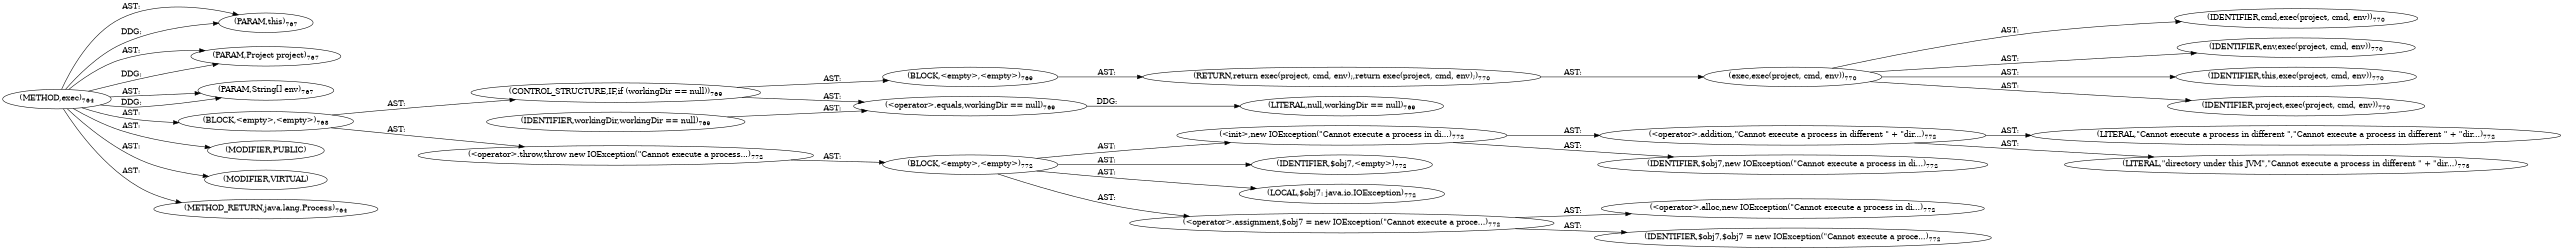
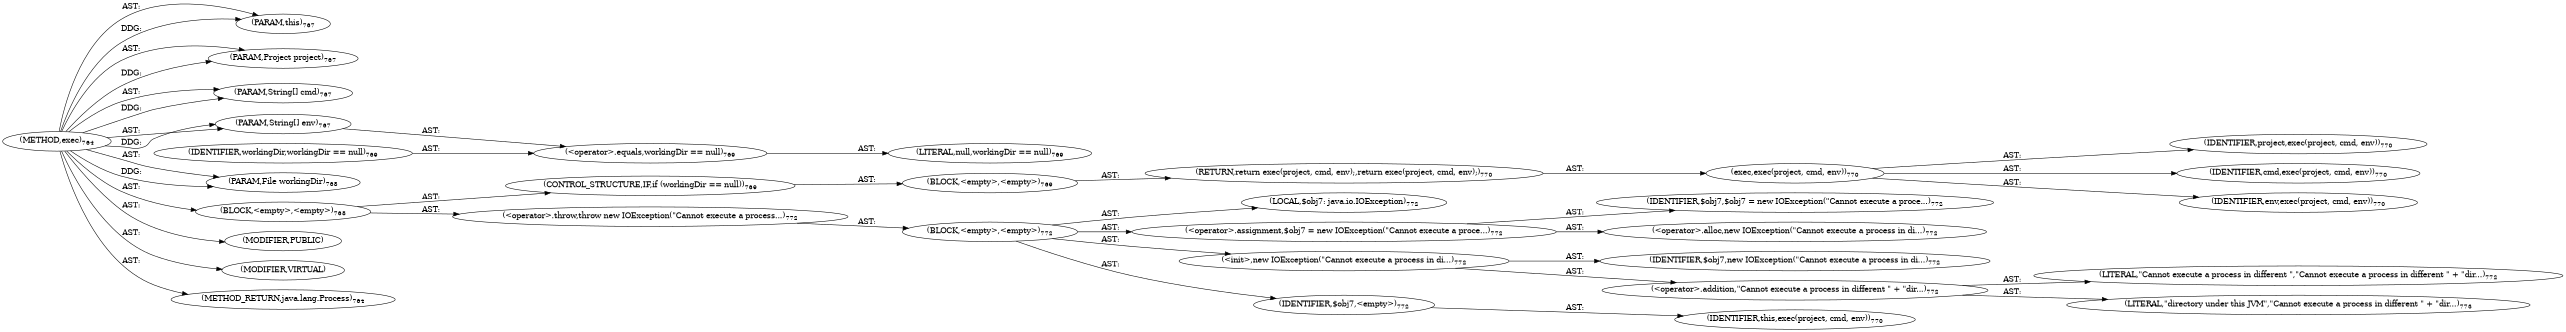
edge "(exec,exec(project, cmd, env))" -> "(IDENTIFIER,this,exec(project, cmd, env))": now "(IDENTIFIER,$obj7,<empty>)" -> "(IDENTIFIER,this,exec(project, cmd, env))"
node "(PARAM,String[] cmd)": added
edge "(CONTROL_STRUCTURE,IF,if (workingDir == null))" -> "(<operator>.equals,workingDir == null)": now "(PARAM,String[] env)" -> "(<operator>.equals,workingDir == null)"
edge "(<operator>.equals,workingDir == null)" -> "(LITERAL,null,workingDir == null)": label "DDG: " -> "AST: "
node "(PARAM,File workingDir)": added
